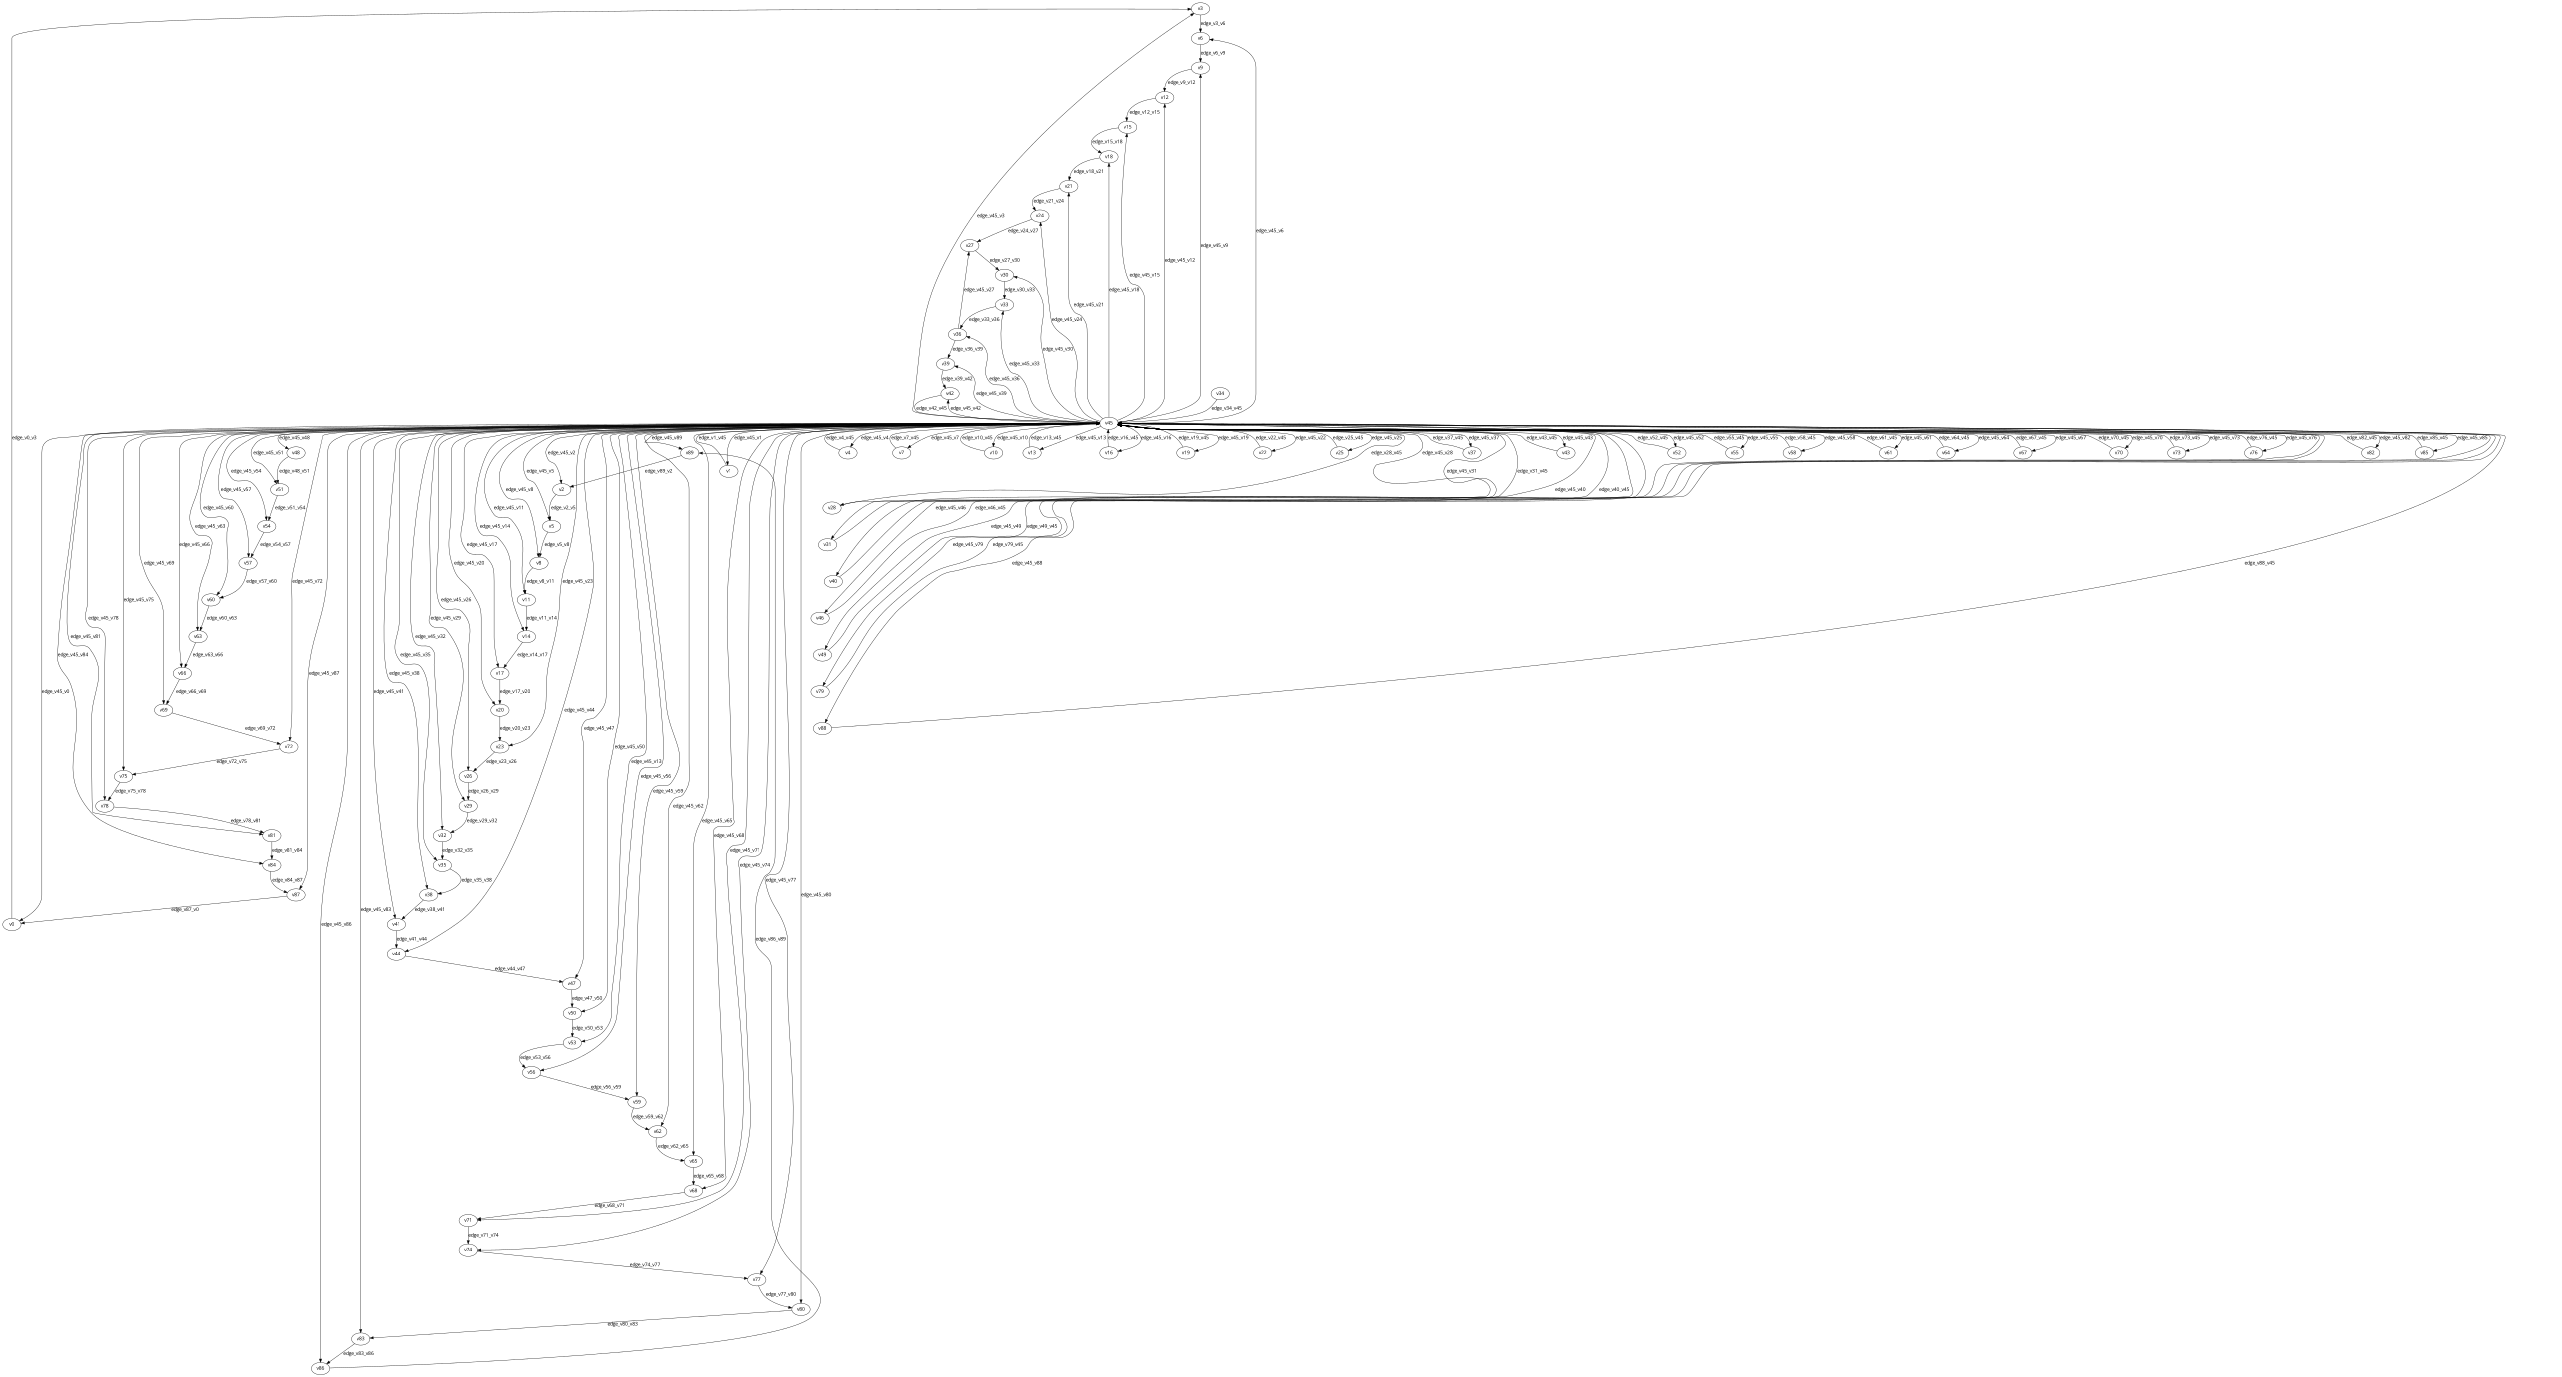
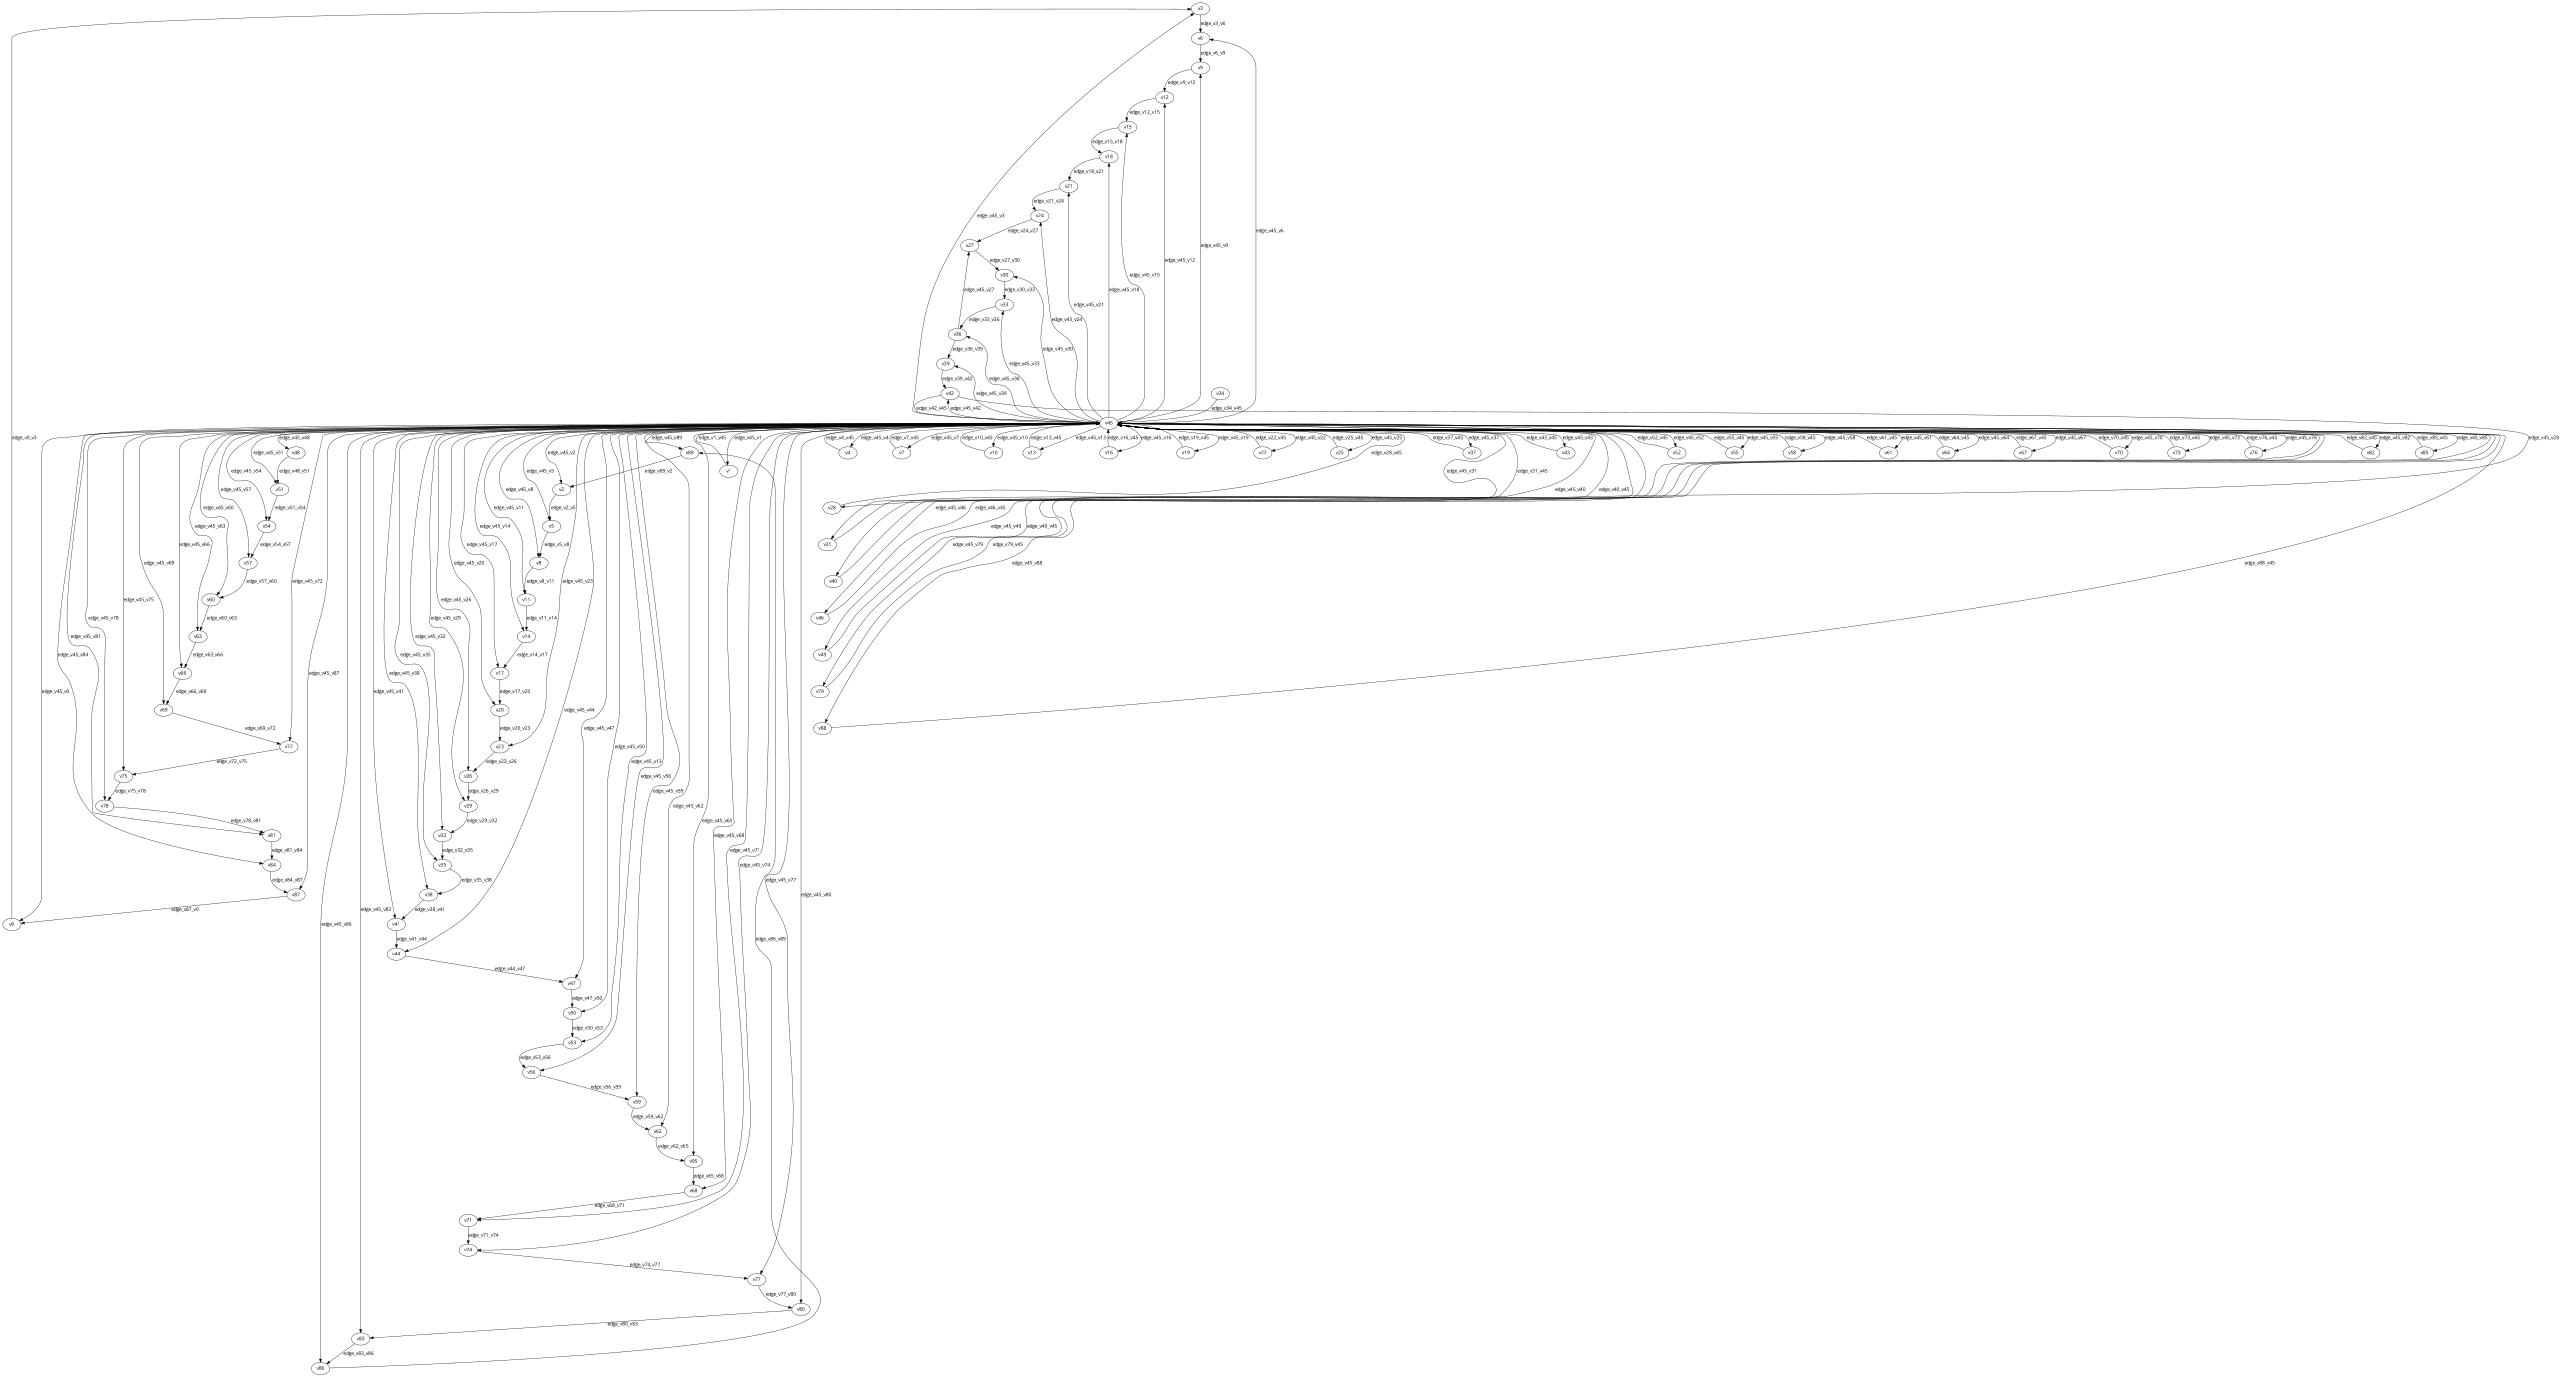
edge "v45" -> "v28": now "v42" -> "v28"
node "v65": label "v65" -> "v95"
